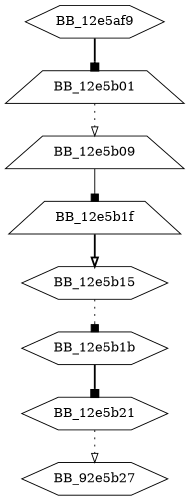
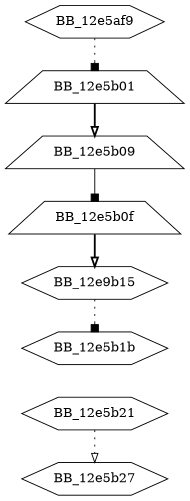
edge "BB_12e5af9" -> "BB_12e5b01": style bold -> dotted
edge "BB_12e5b01" -> "BB_12e5b09": style dotted -> bold
node "BB_12e5b1f": label "BB_12e5b1f" -> "BB_12e5b0f"
node "BB_12e5b15": label "BB_12e5b15" -> "BB_12e9b15"
edge "BB_12e5b1b" -> "BB_12e5b21": removed
node "BB_92e5b27": label "BB_92e5b27" -> "BB_12e5b27"
